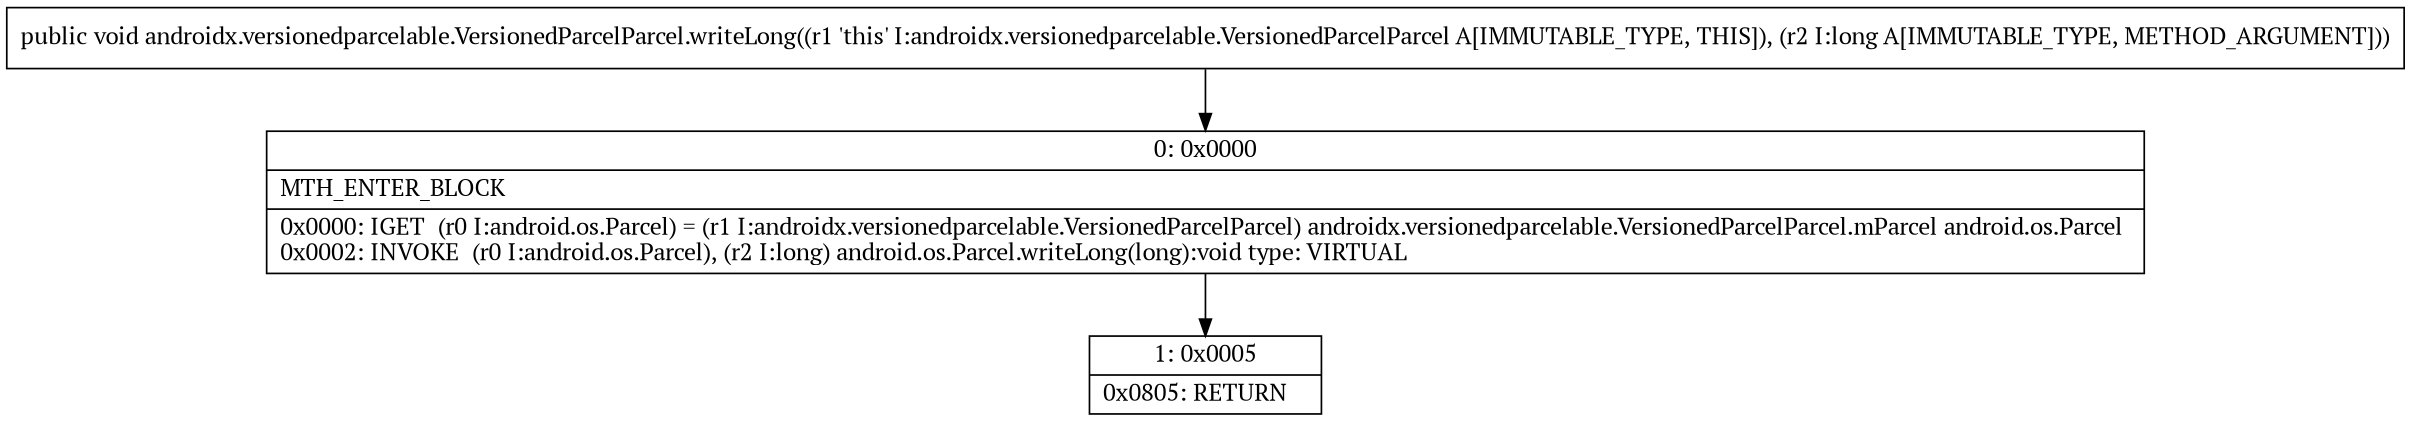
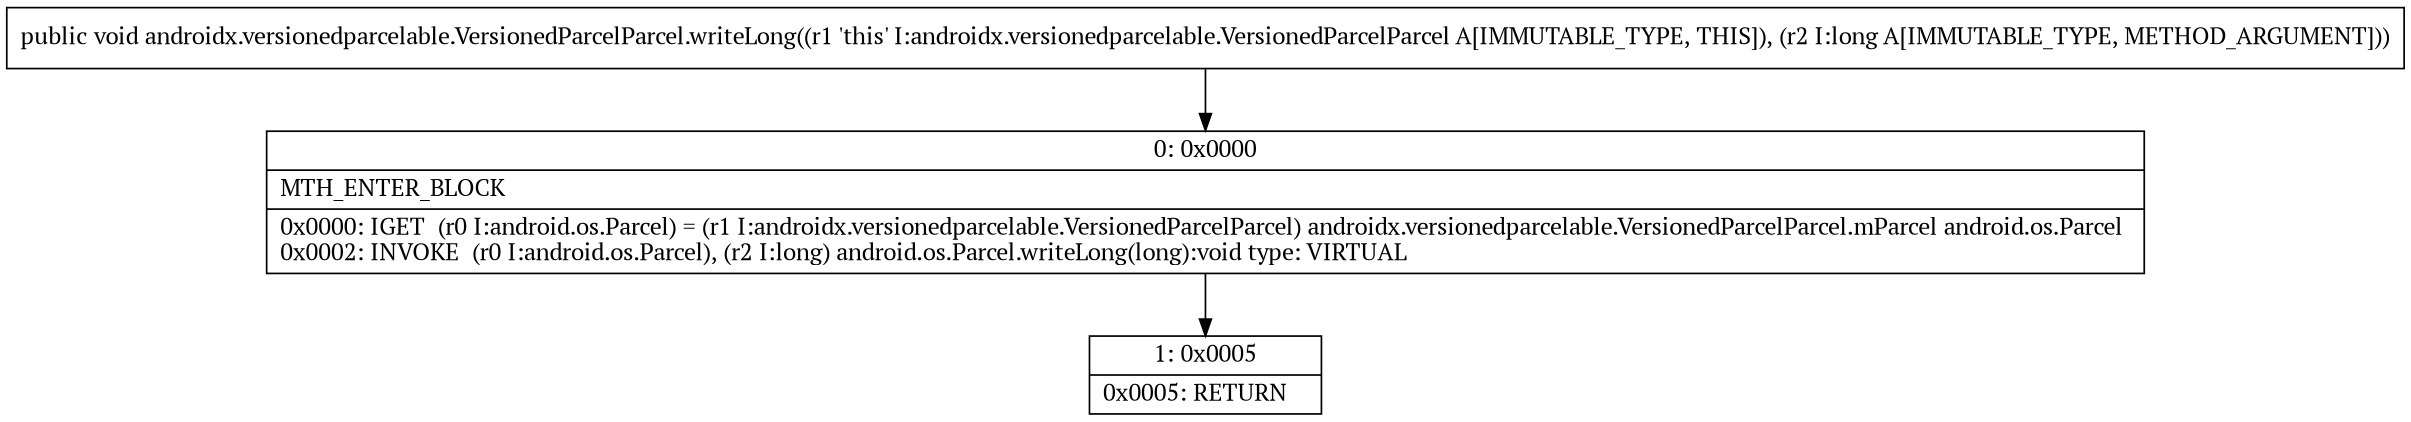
node "1: 0x0005": text "0x0805: RETURN" -> "0x0005: RETURN"
